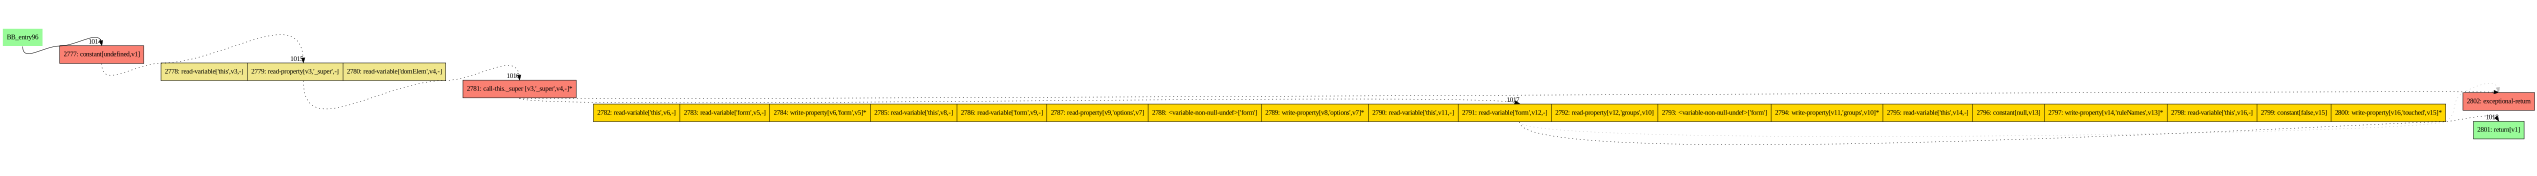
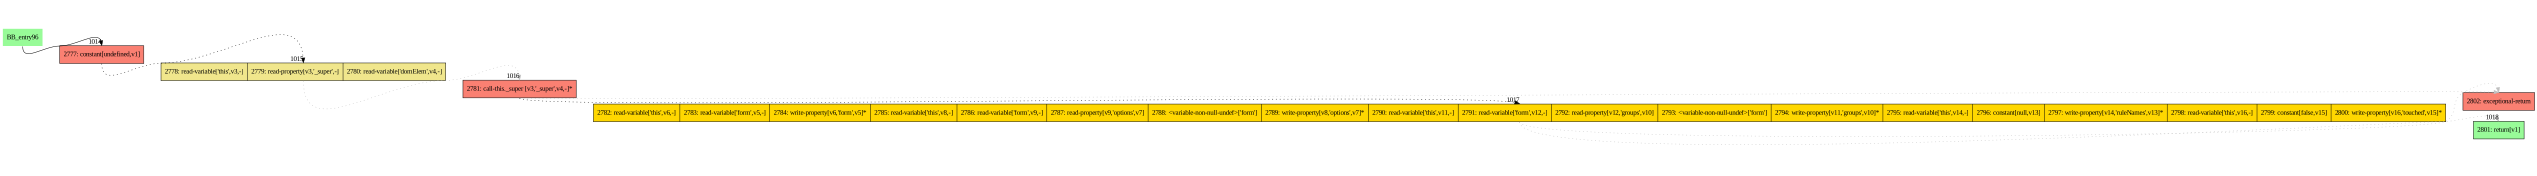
edge "2778: read-variable['this',v3,-]" -> "2781: call-this._super [v3,'_super',v4,-]*": color black -> gray
edge "2781: call-this._super [v3,'_super',v4,-]*" -> "2802: exceptional-return": color black -> gray
edge "2782: read-variable['this',v6,-]" -> "2801: return[v1]": color black -> gray
